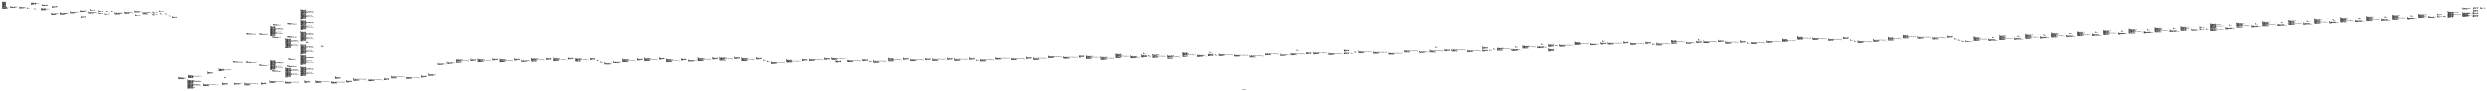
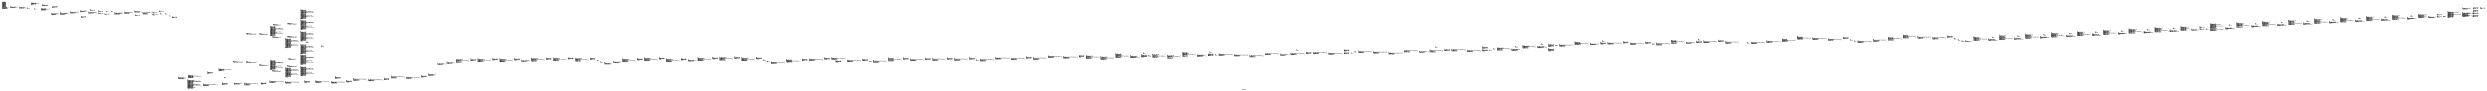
node "%912:": removed
